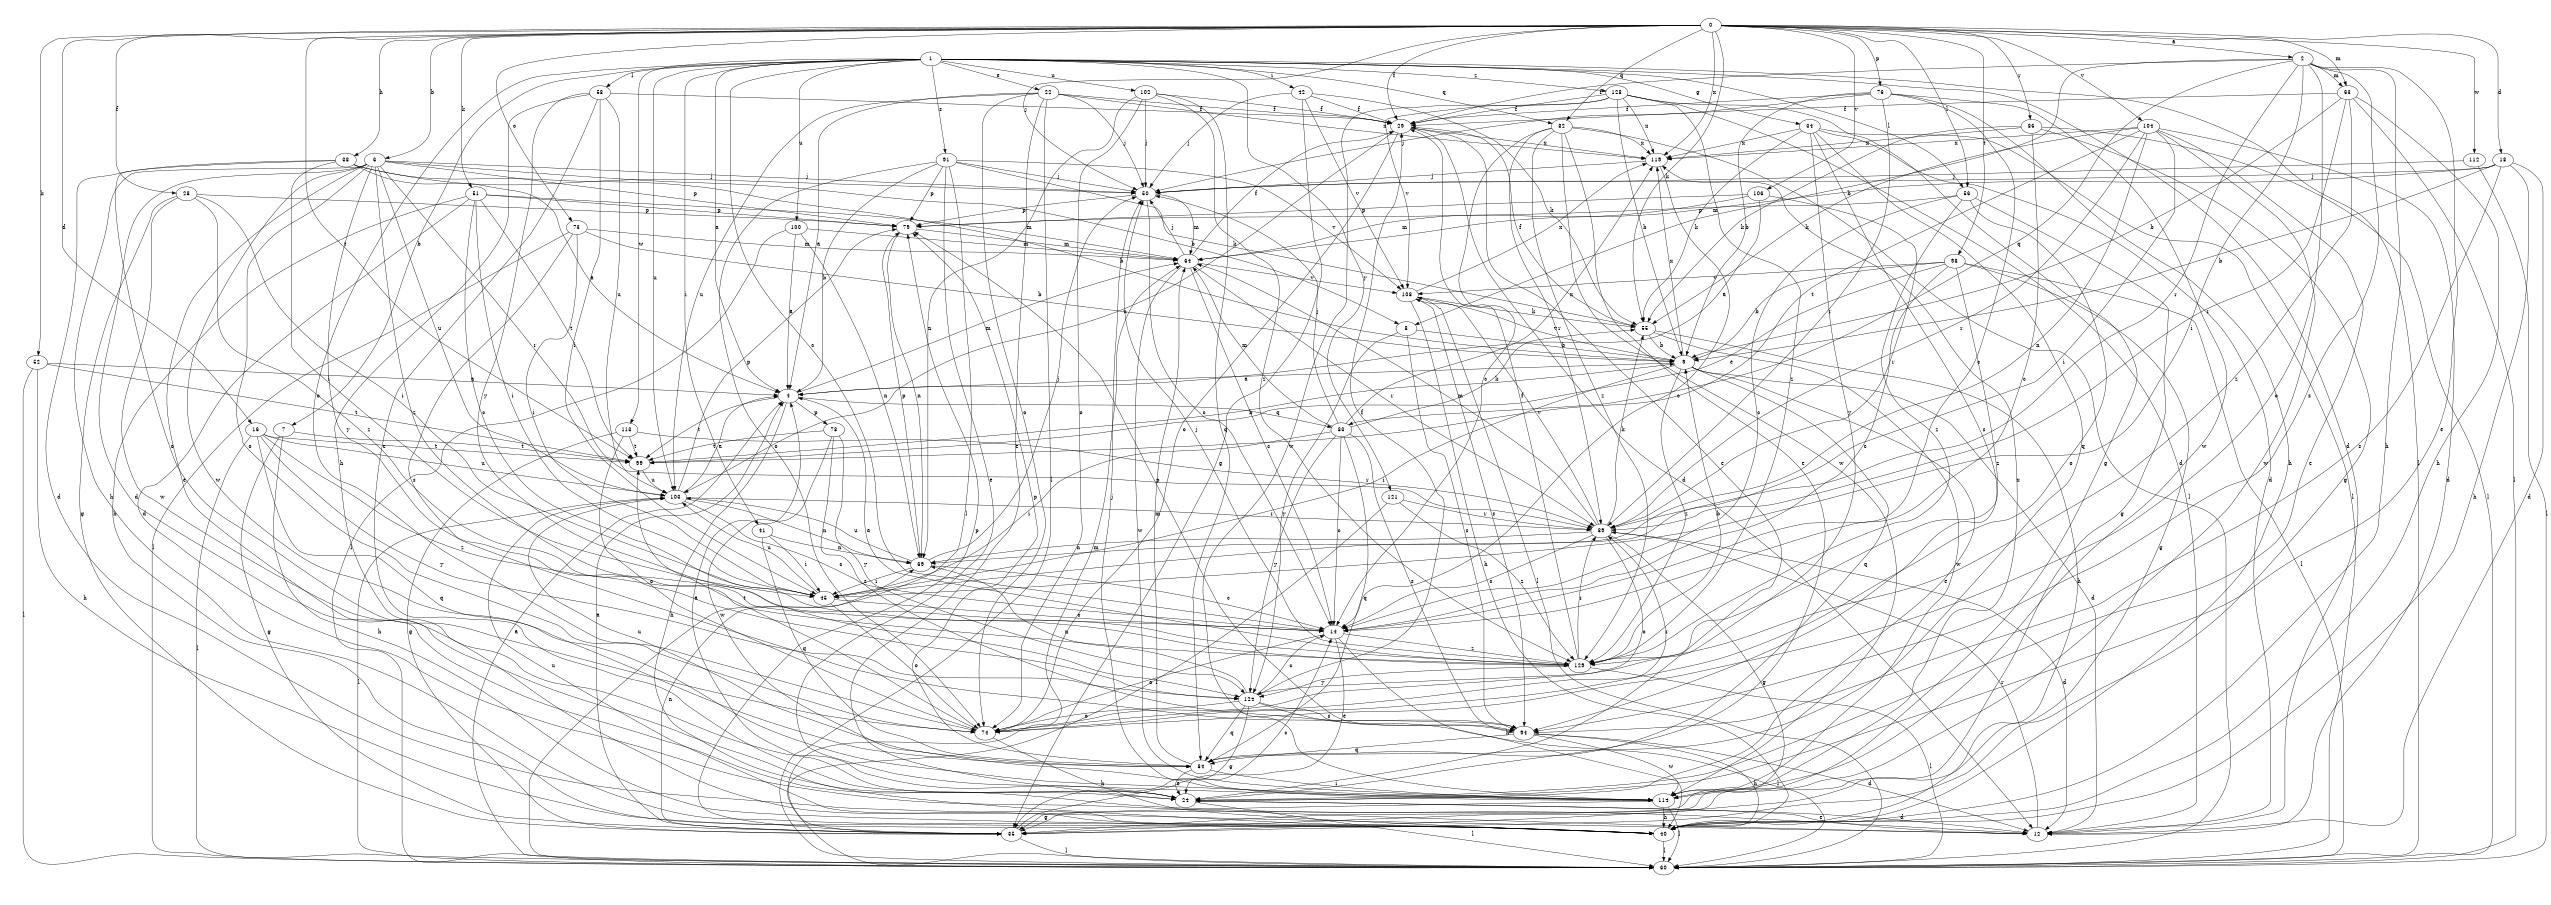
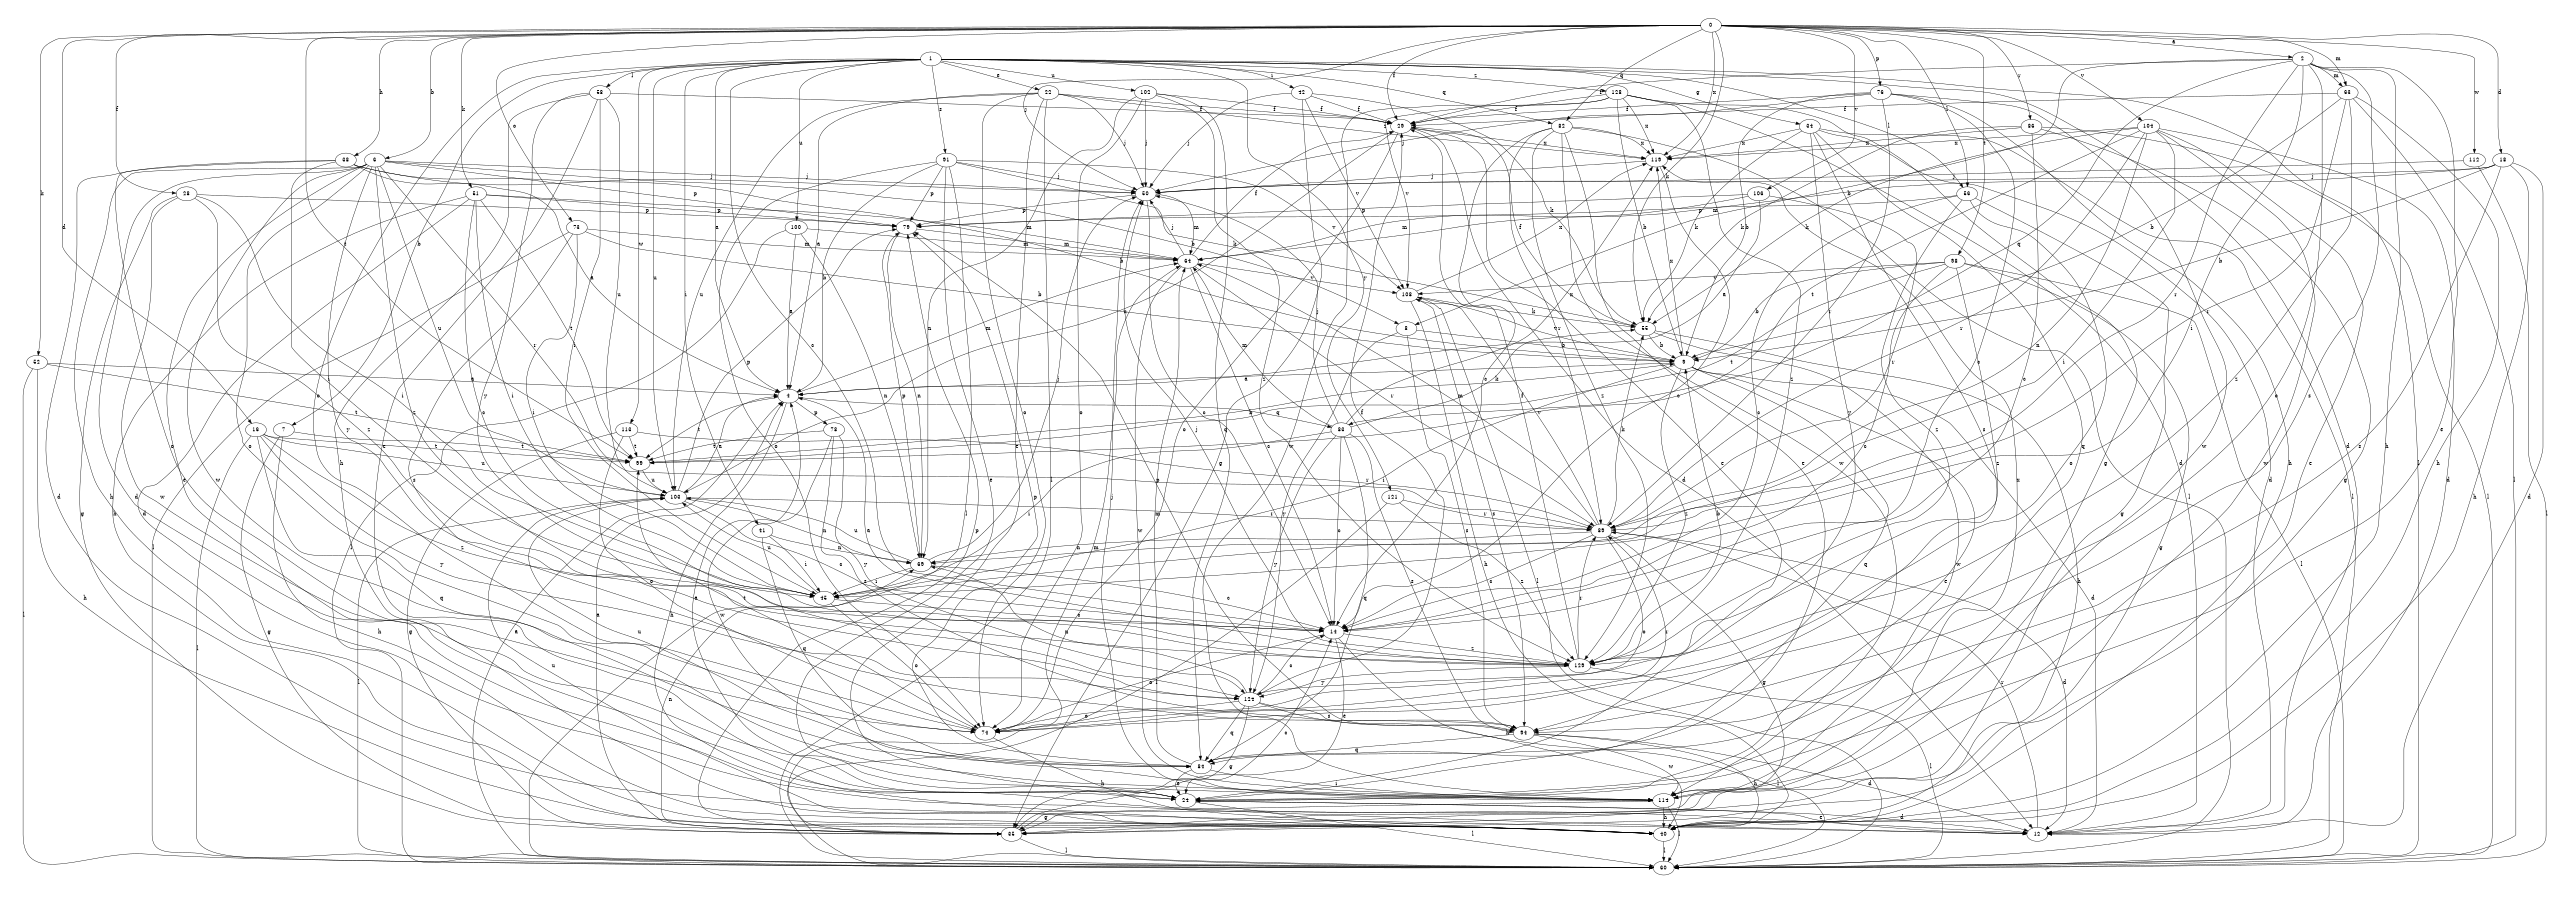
edge "22" -> "119": label "x" -> "z"
edge "98" -> "99": label "e" -> "t"
